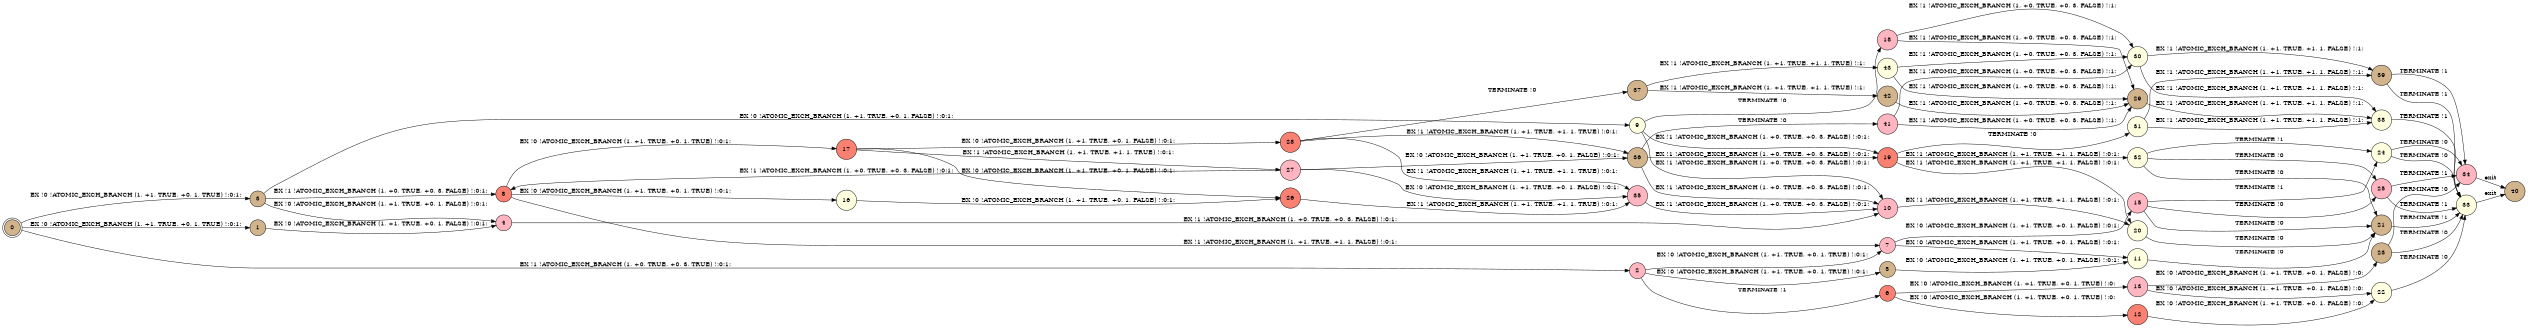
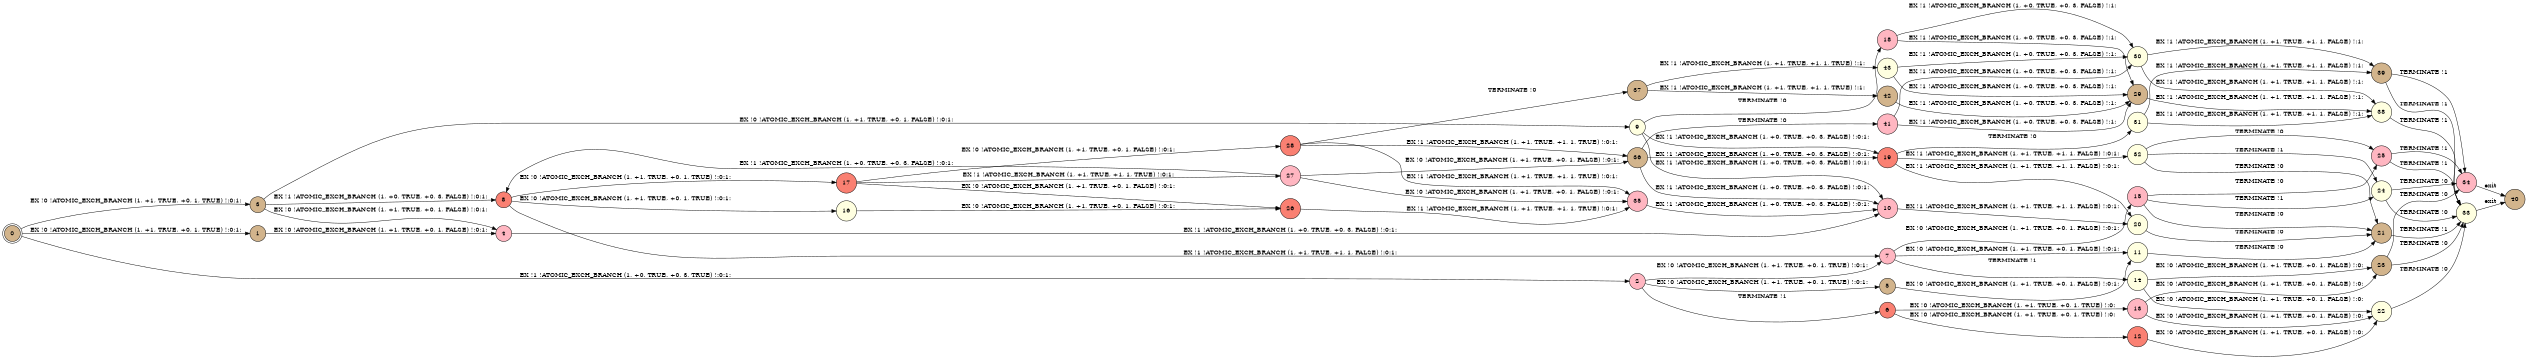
node "14": added
